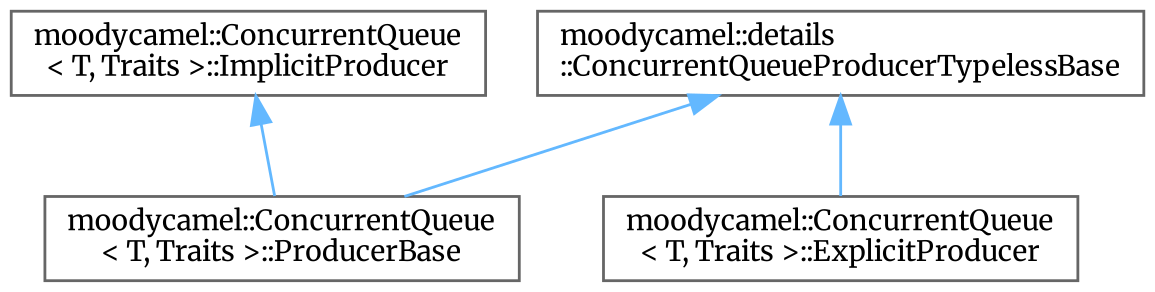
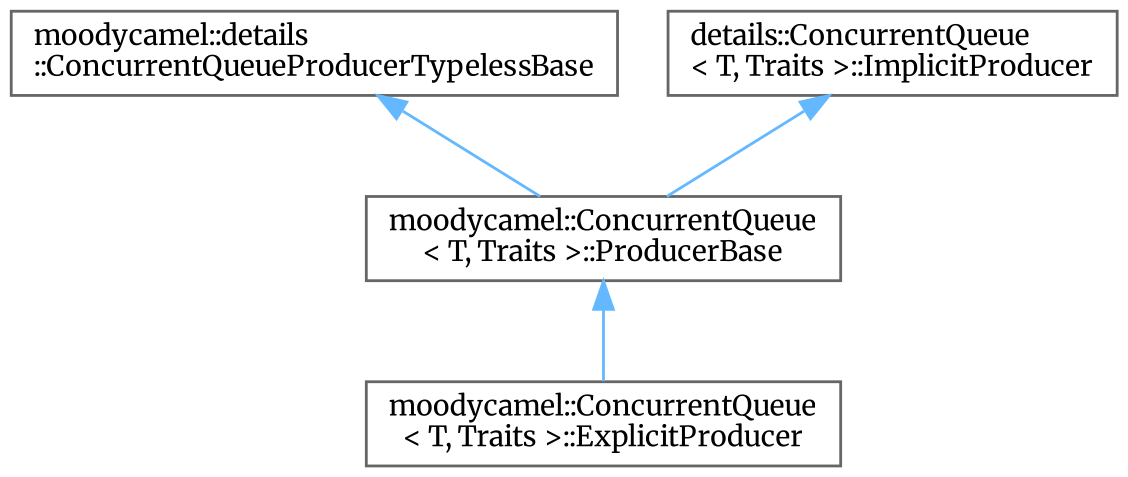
node "moodycamel::ConcurrentQueue < T, Traits >::ImplicitProducer": label "moodycamel::ConcurrentQueue < T, Traits >::ImplicitProducer" -> "details::ConcurrentQueue < T, Traits >::ImplicitProducer"
edge "moodycamel::ConcurrentQueue < T, Traits >::ExplicitProducer" -> "moodycamel::details ::ConcurrentQueueProducerTypelessBase": now "moodycamel::ConcurrentQueue < T, Traits >::ExplicitProducer" -> "moodycamel::ConcurrentQueue < T, Traits >::ProducerBase"
